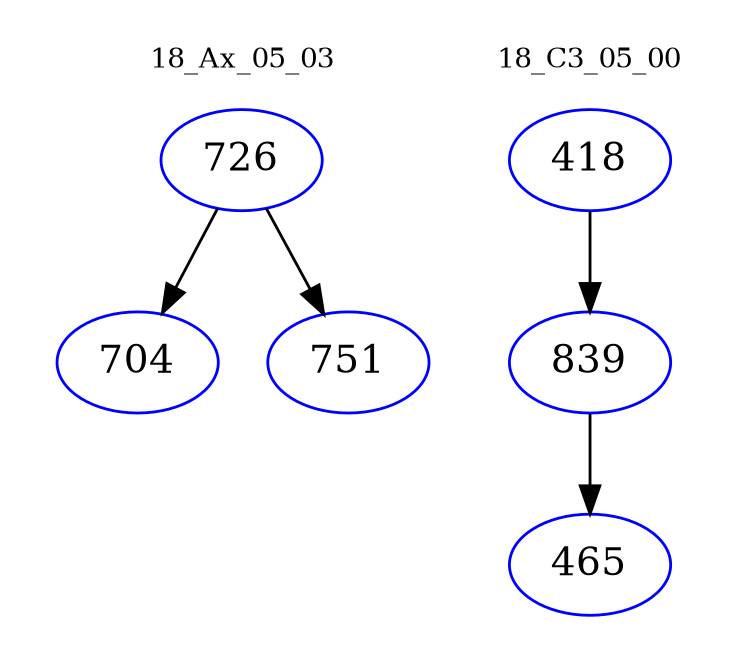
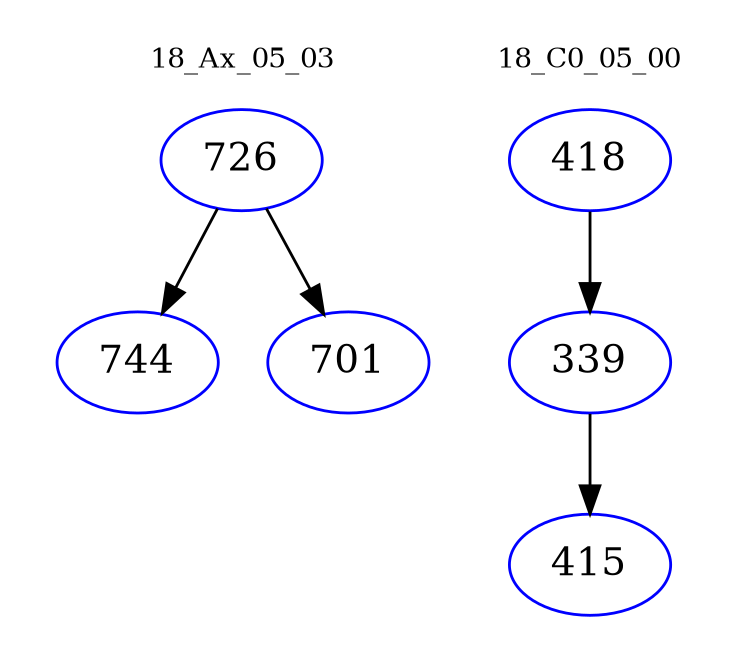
cluster "18_C3_05_00": label "18_C3_05_00" -> "18_C0_05_00"
node "704": label "704" -> "744"
node "751": label "751" -> "701"
node "839": label "839" -> "339"
node "465": label "465" -> "415"
